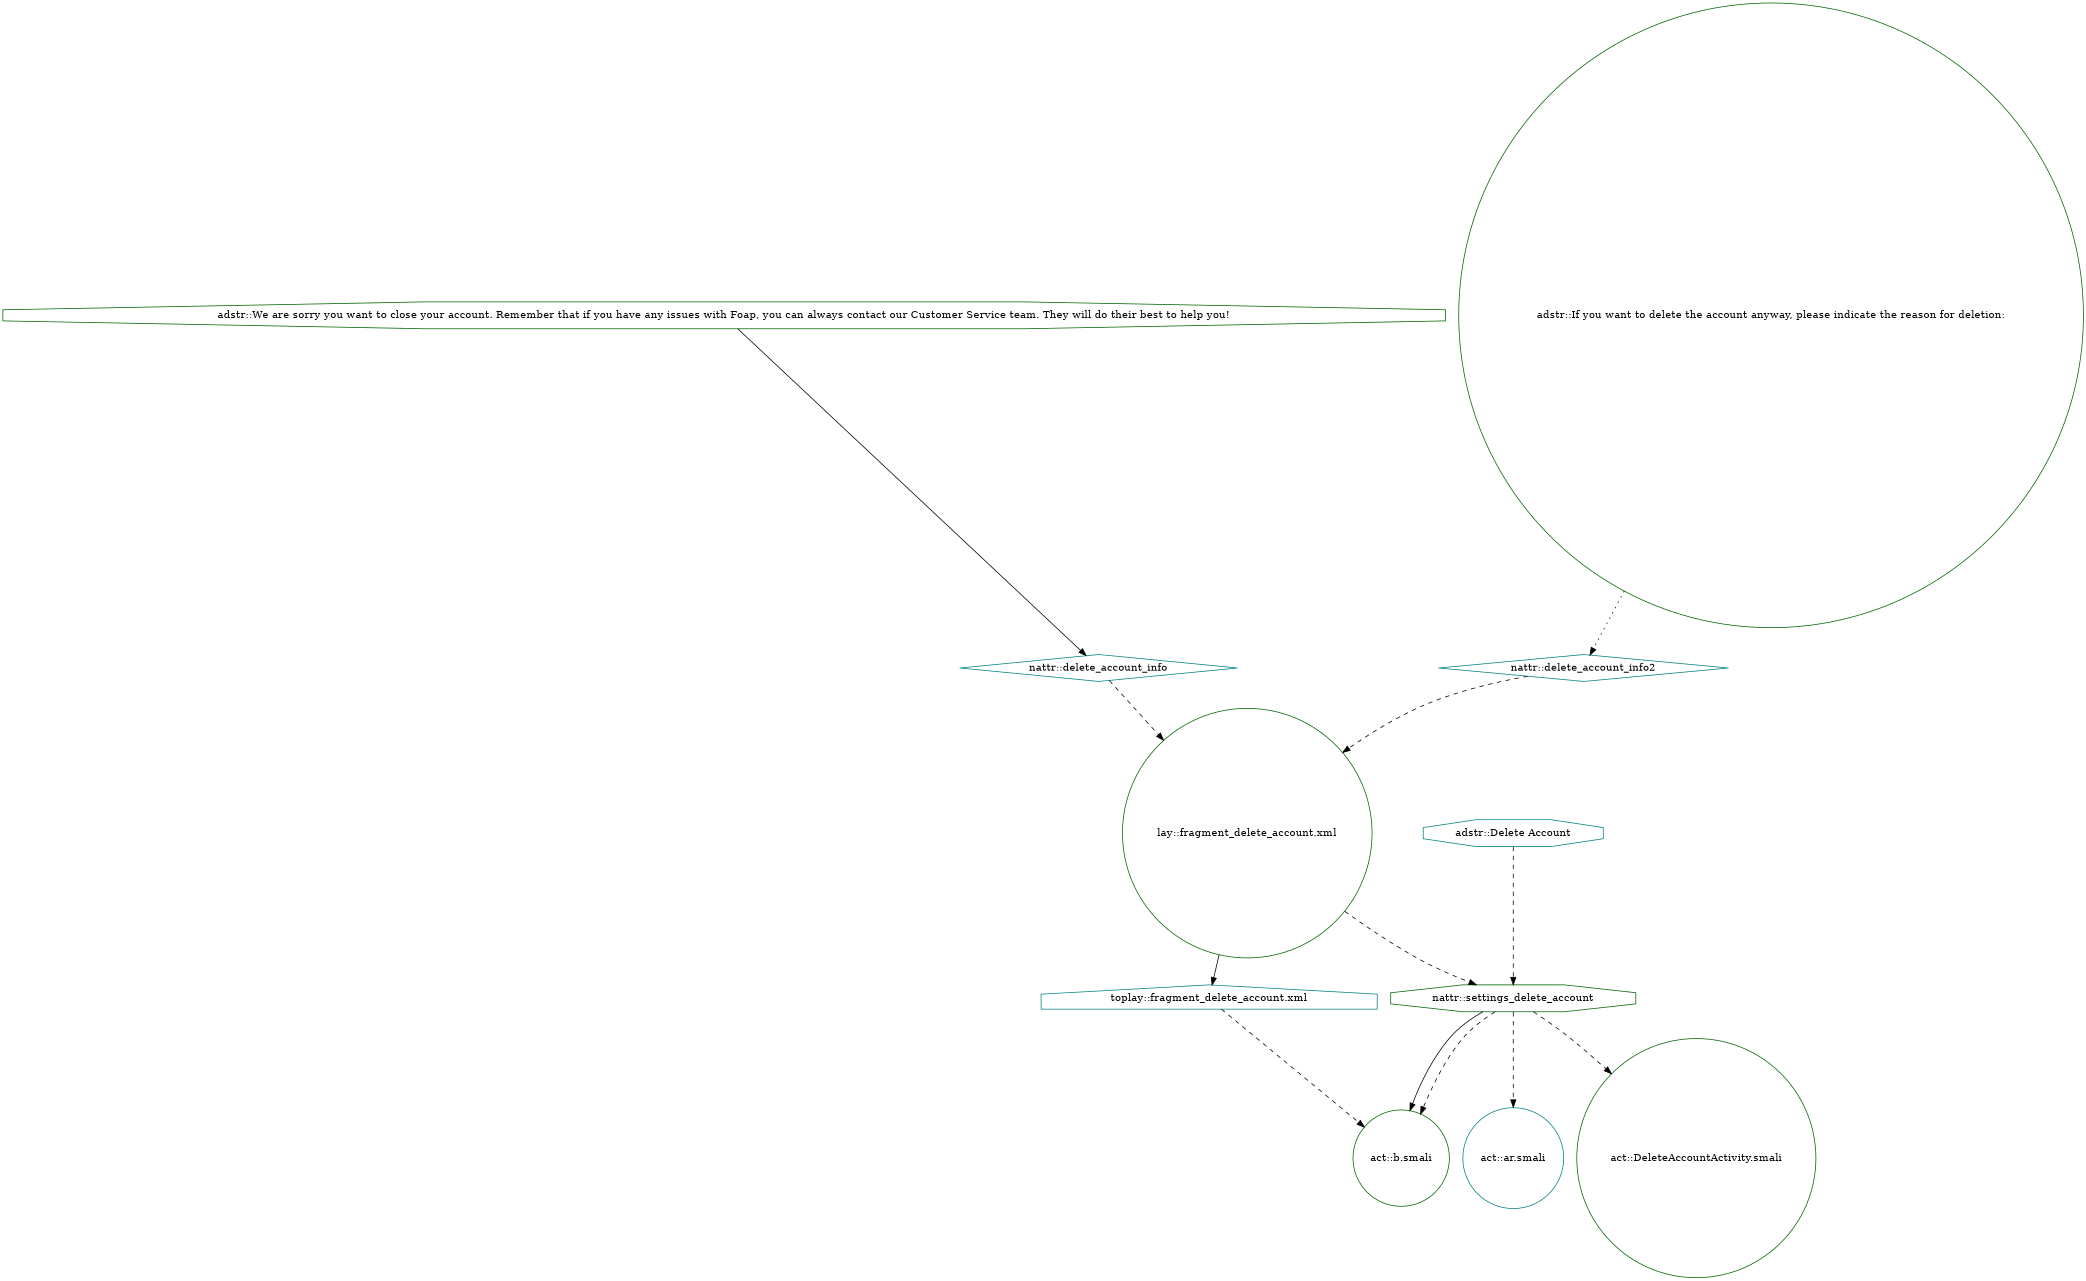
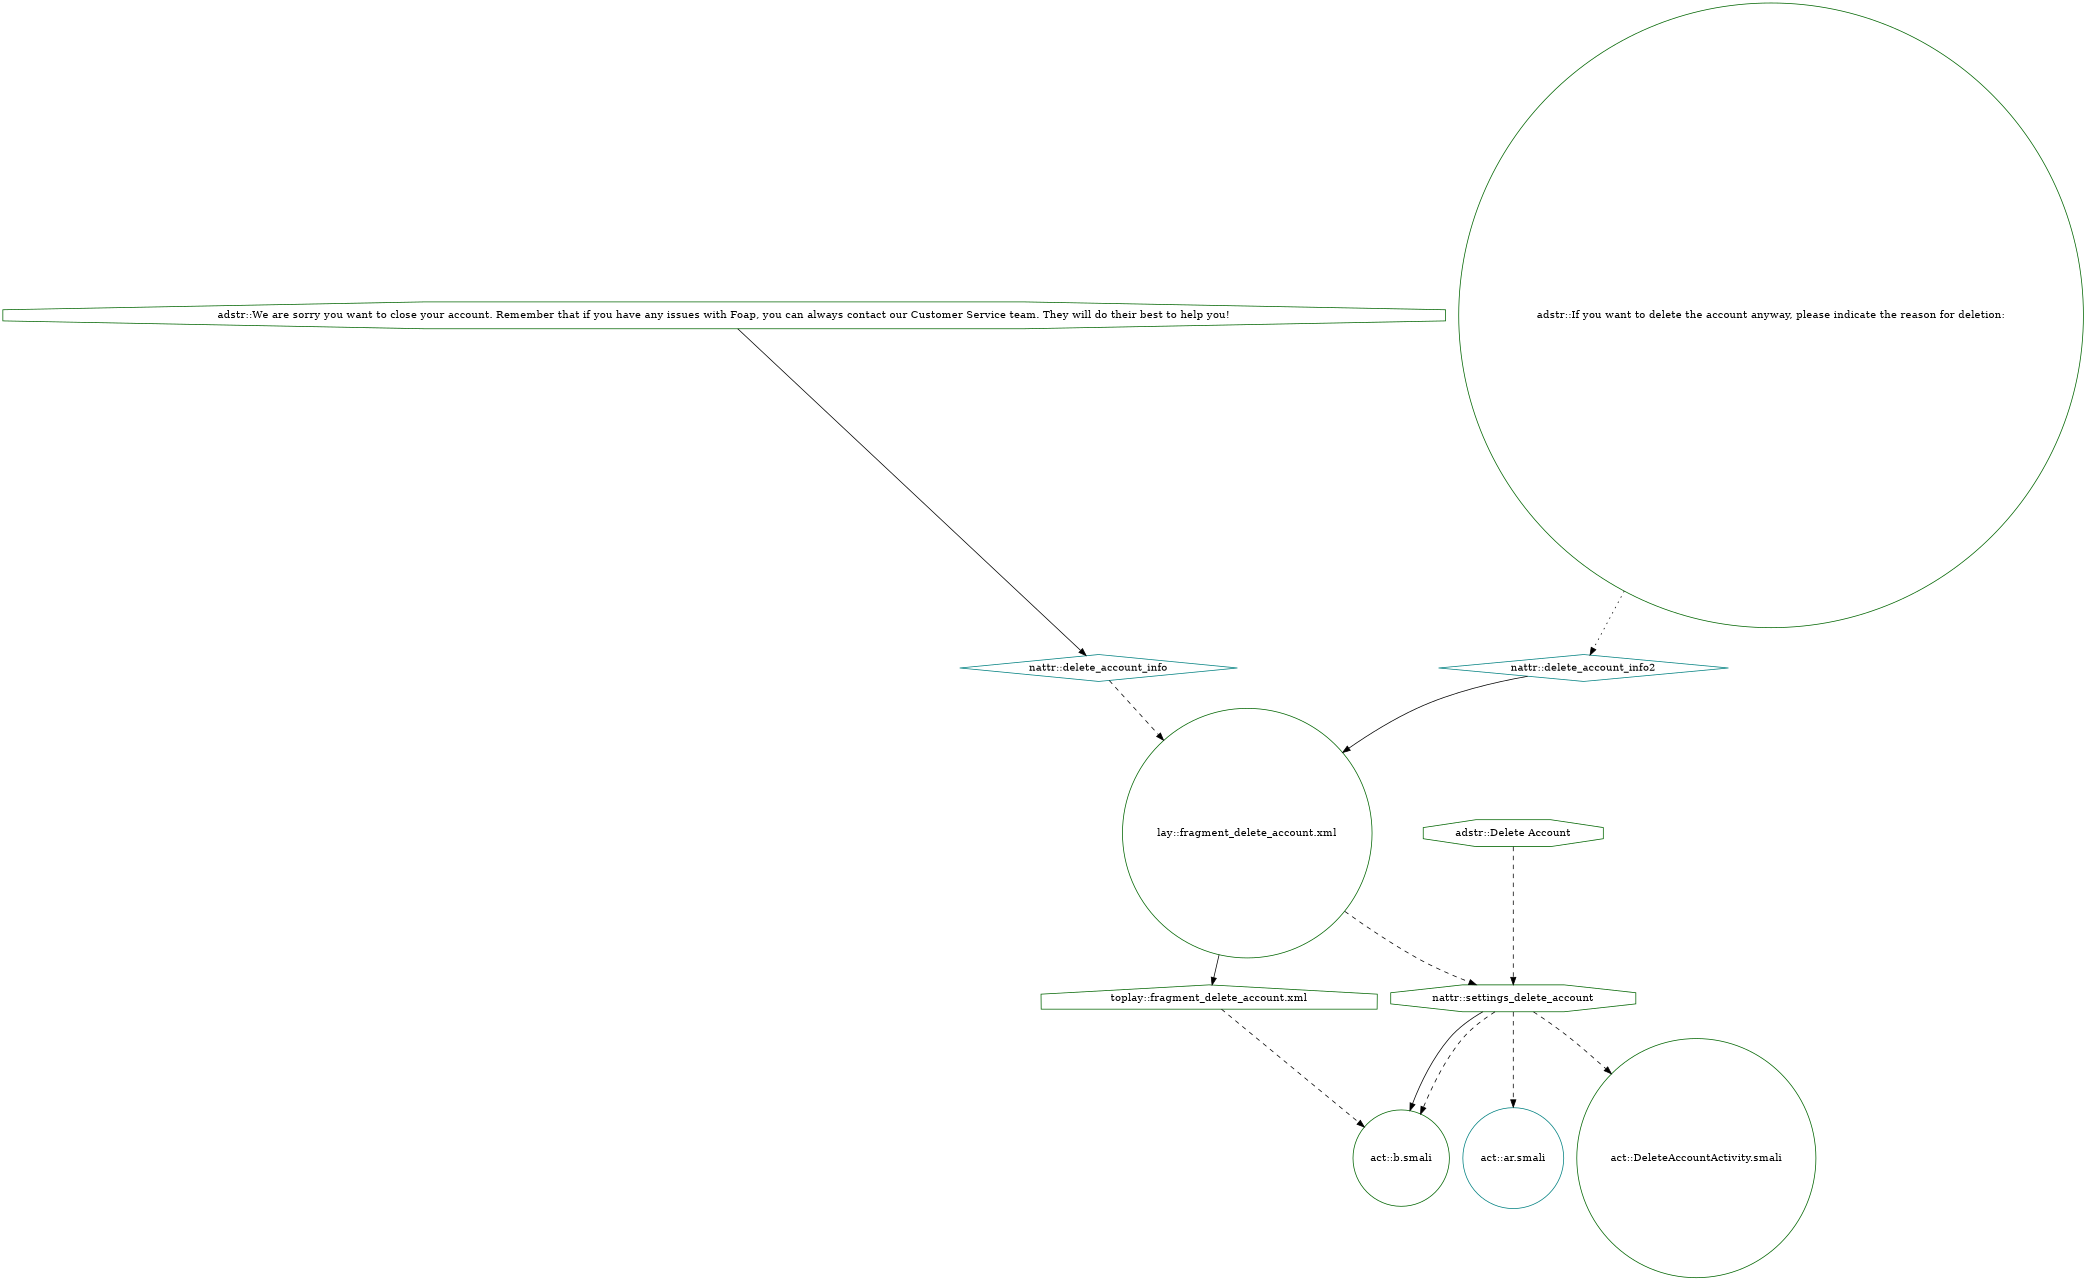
edge "nattr::delete_account_info2" -> "lay::fragment_delete_account.xml": style dashed -> solid
node "adstr::Delete Account": color teal -> darkgreen
node "toplay::fragment_delete_account.xml": color teal -> darkgreen
